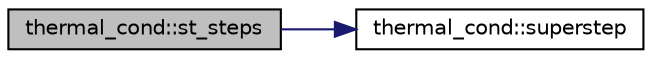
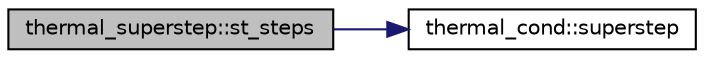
node "thermal_cond::st_steps": label "thermal_cond::st_steps" -> "thermal_superstep::st_steps"
